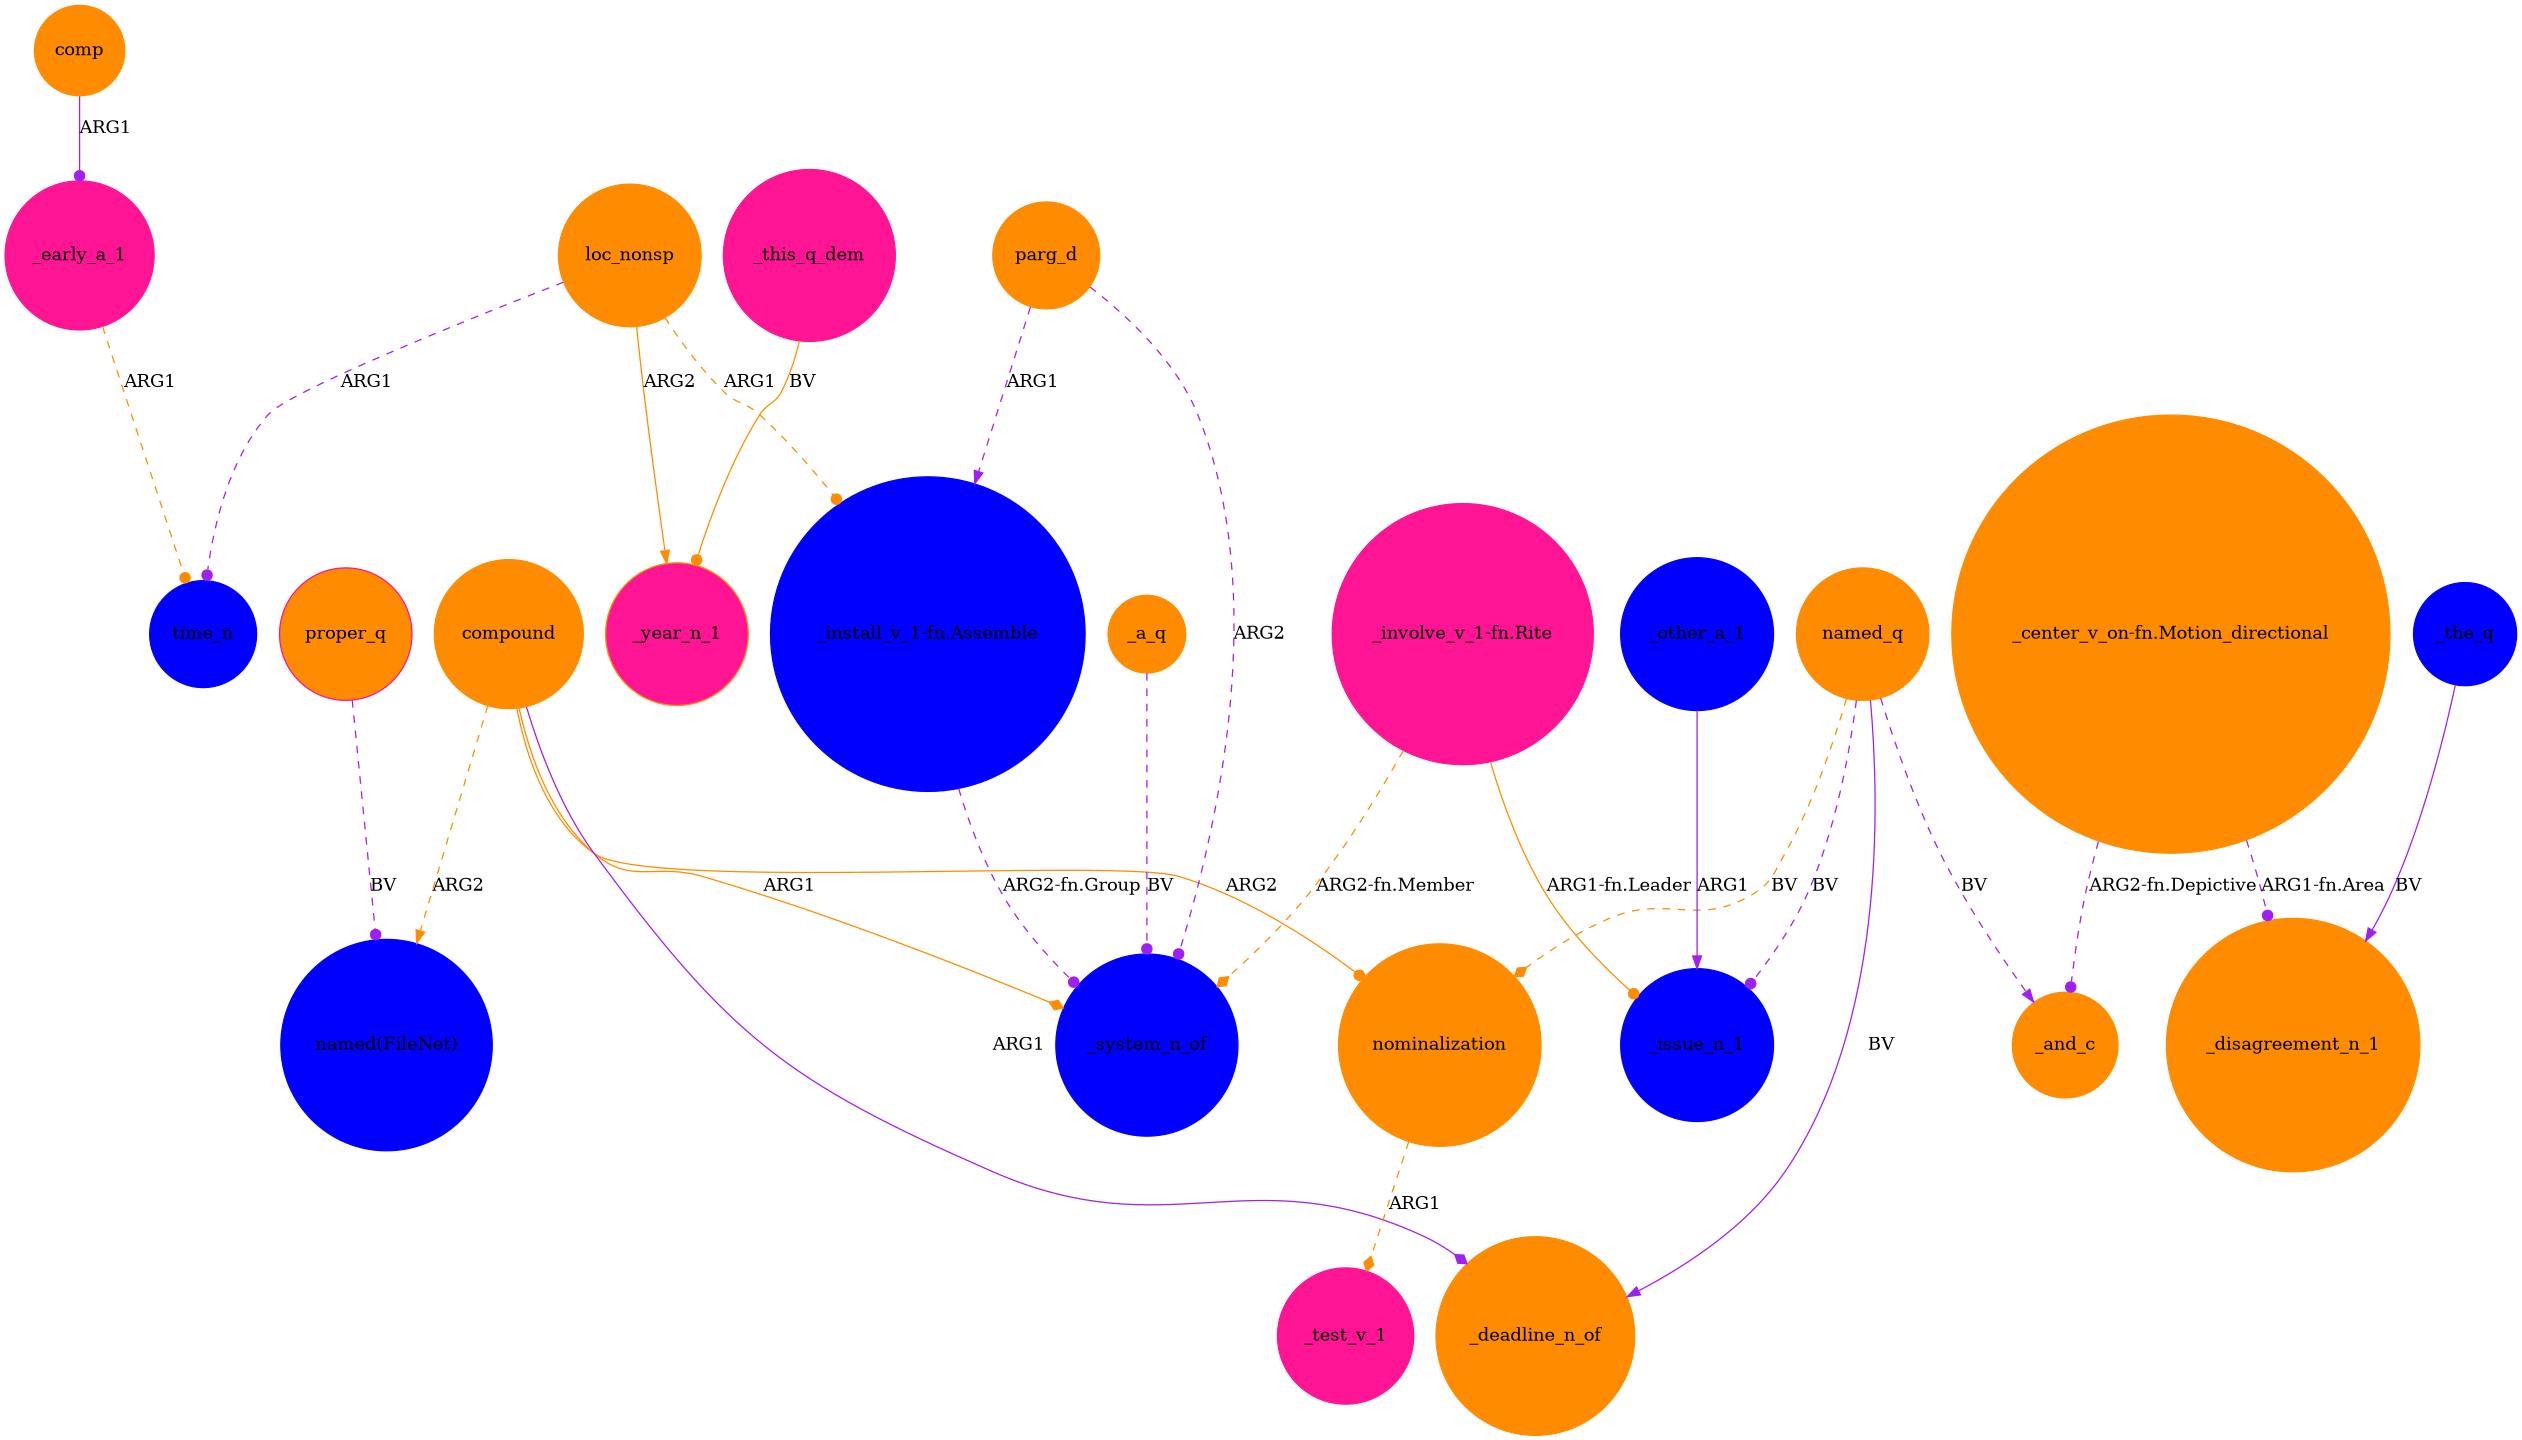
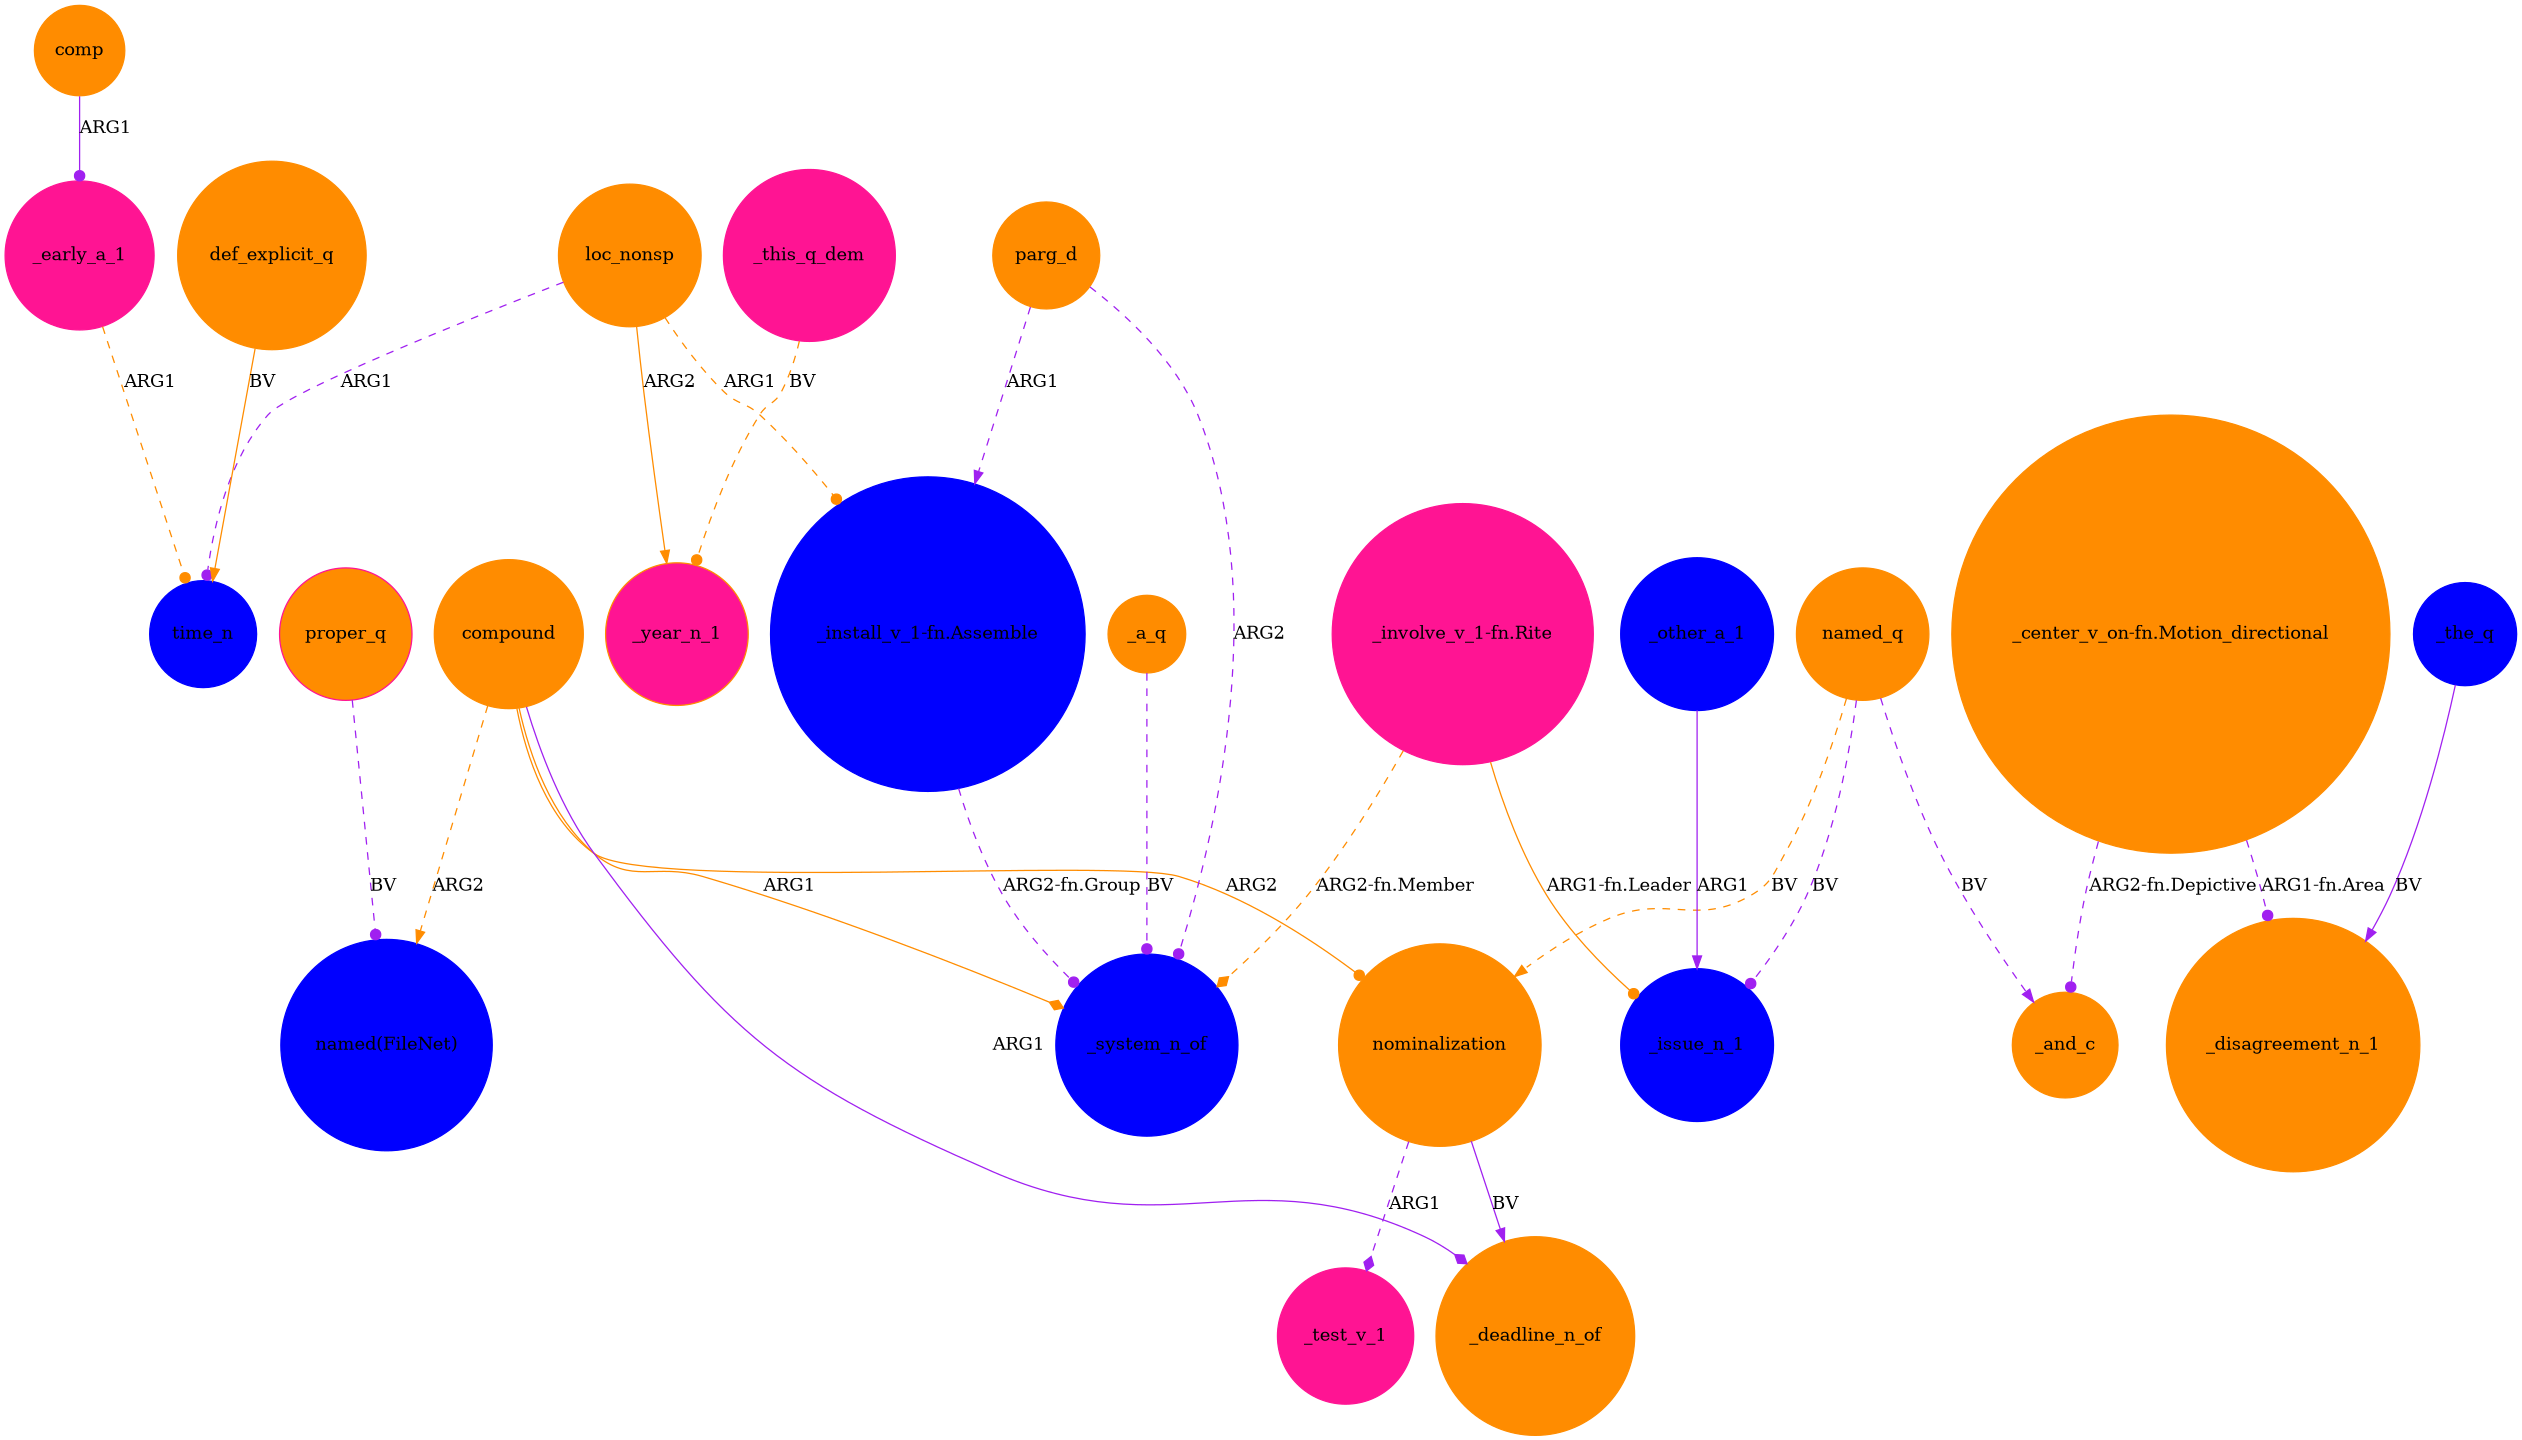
node "def_explicit_q": added
edge "_this_q_dem" -> "_year_n_1": style solid -> dashed
edge "named_q" -> "nominalization": arrowhead diamond -> normal
edge "named_q" -> "_deadline_n_of": now "nominalization" -> "_deadline_n_of"
edge "nominalization" -> "_test_v_1": color darkorange -> purple
